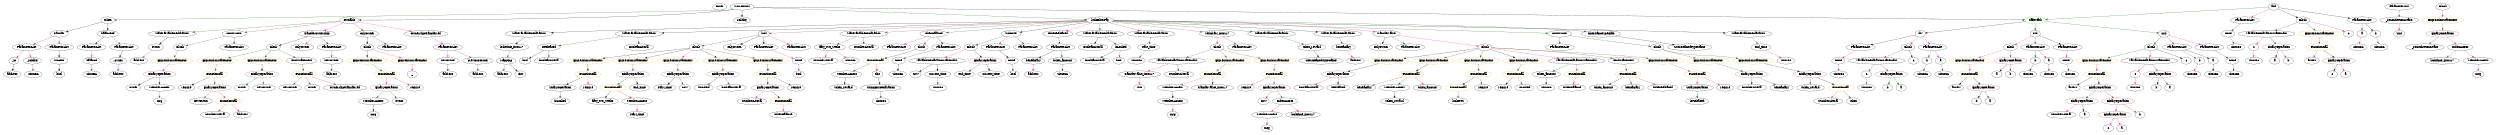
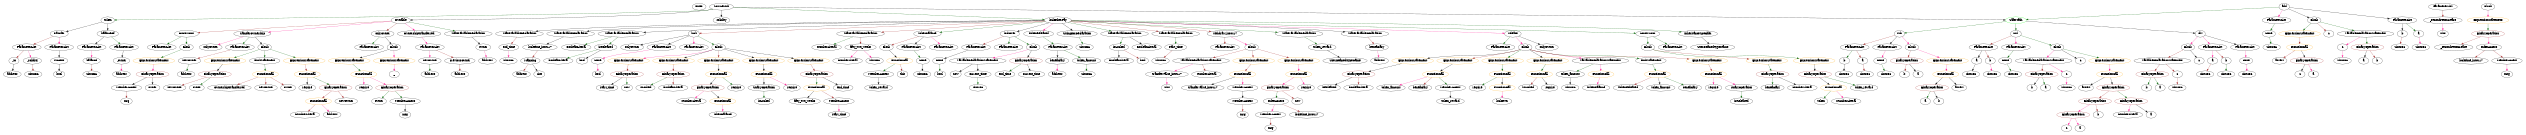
node "transferValue": label "transferValue" -> "release"
edge "this" -> "UsingForDeclaration": now "lockEtherPay" -> "UsingForDeclaration"
